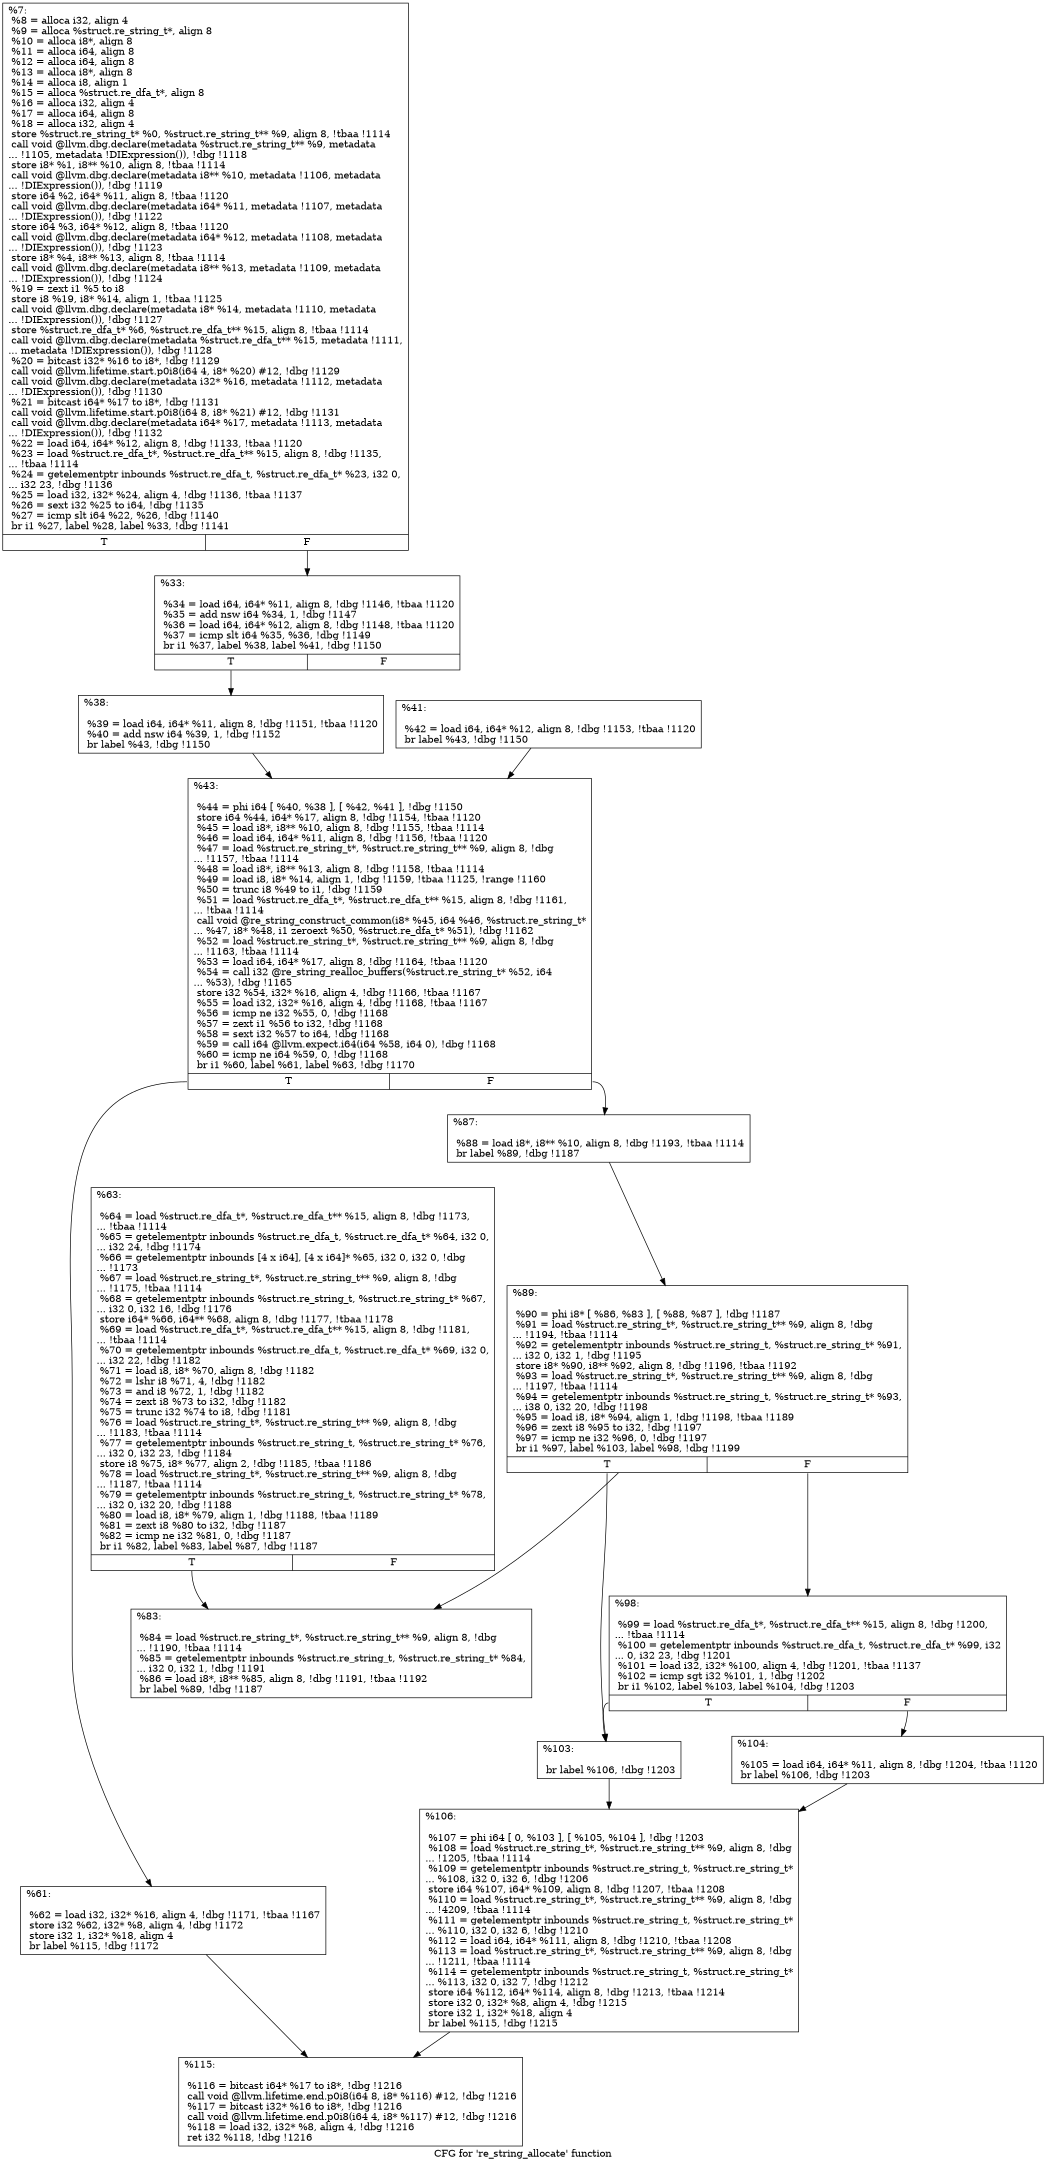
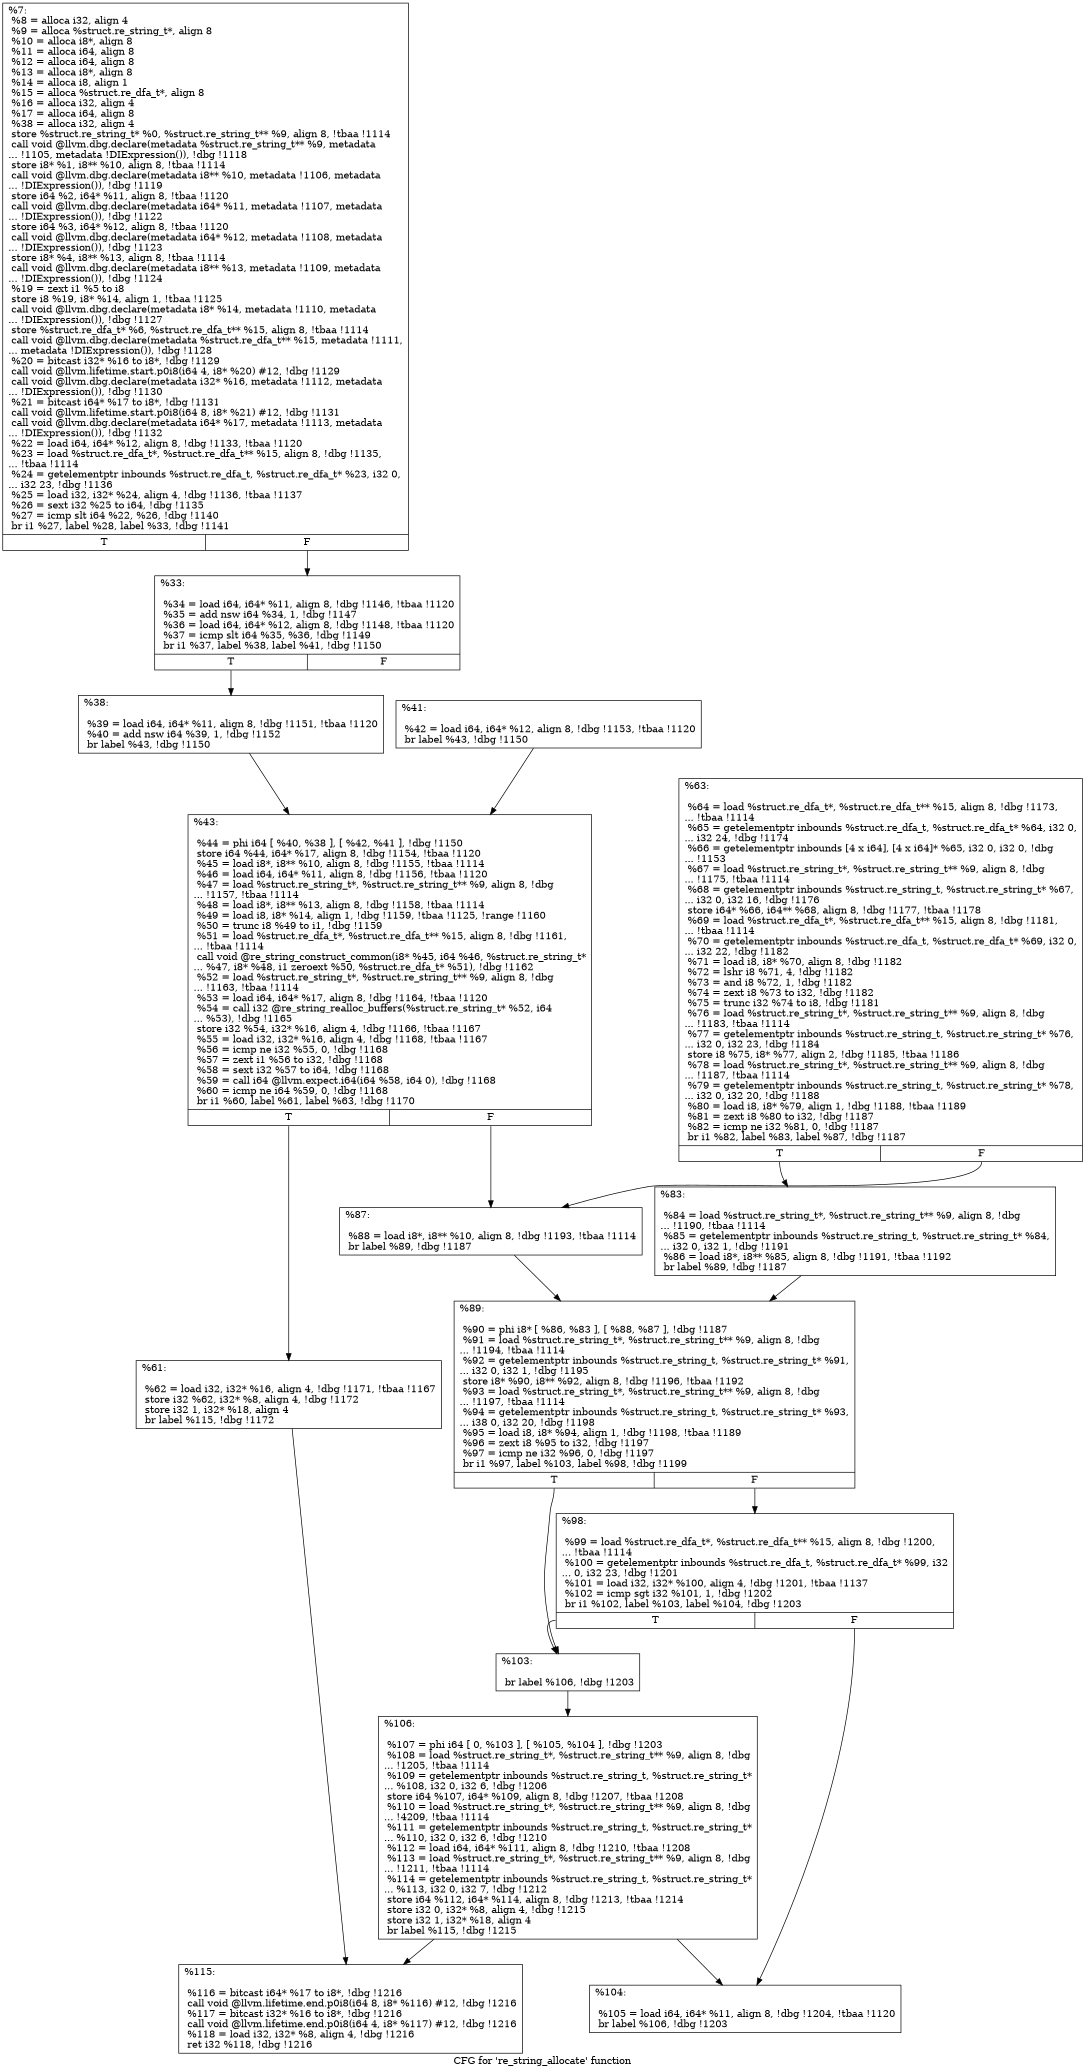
node "%7:": text "%18 = alloca i32, align 4" -> "%38 = alloca i32, align 4"
edge "%63:" -> "%87:": added
node "%63:": text "... !1173" -> "... !1153"
edge "%89:" -> "%83:": reversed
edge "%104:" -> "%106:": reversed
